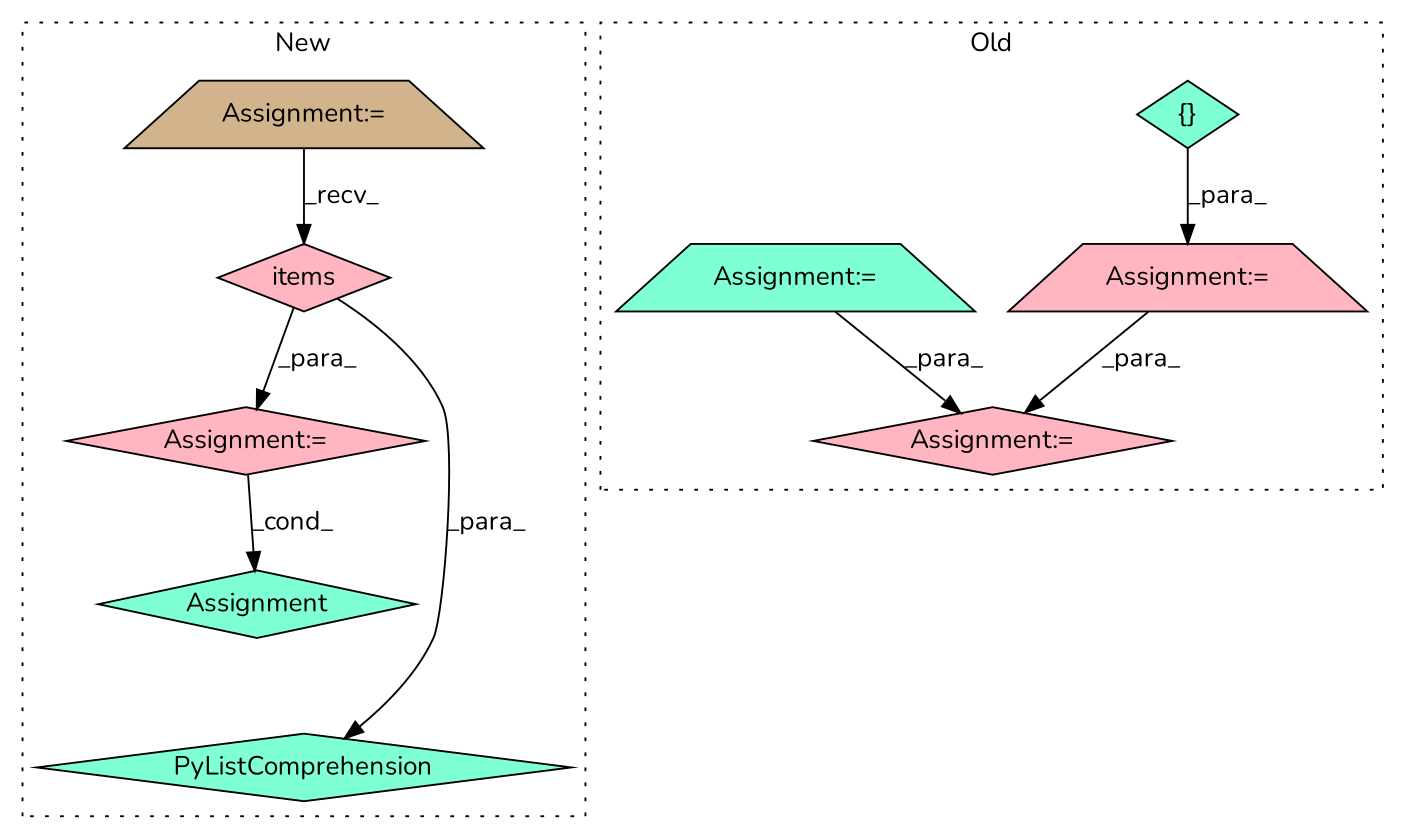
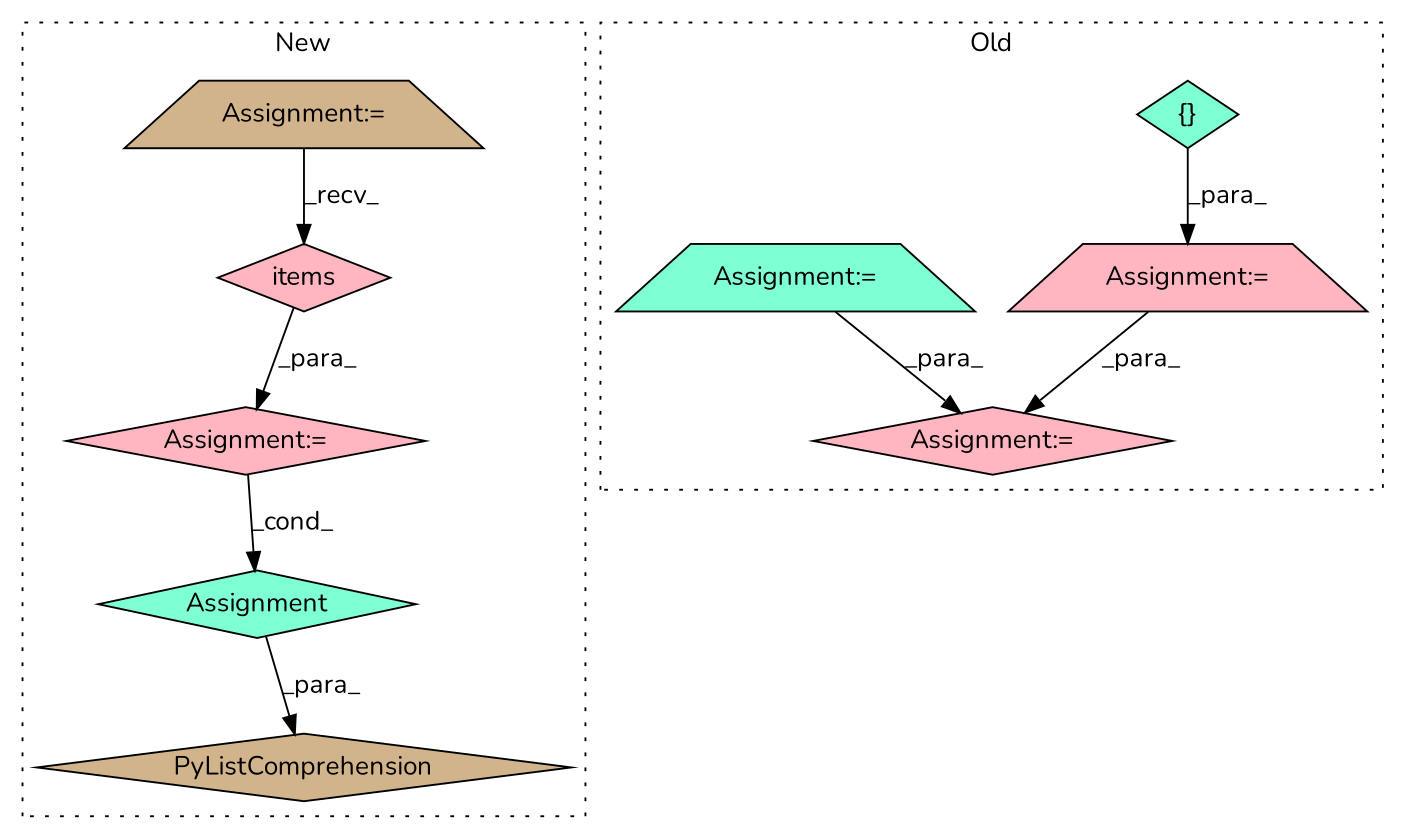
edge "items" -> "PyListComprehension": now "Assignment" -> "PyListComprehension"
node "PyListComprehension": fillcolor aquamarine -> tan
